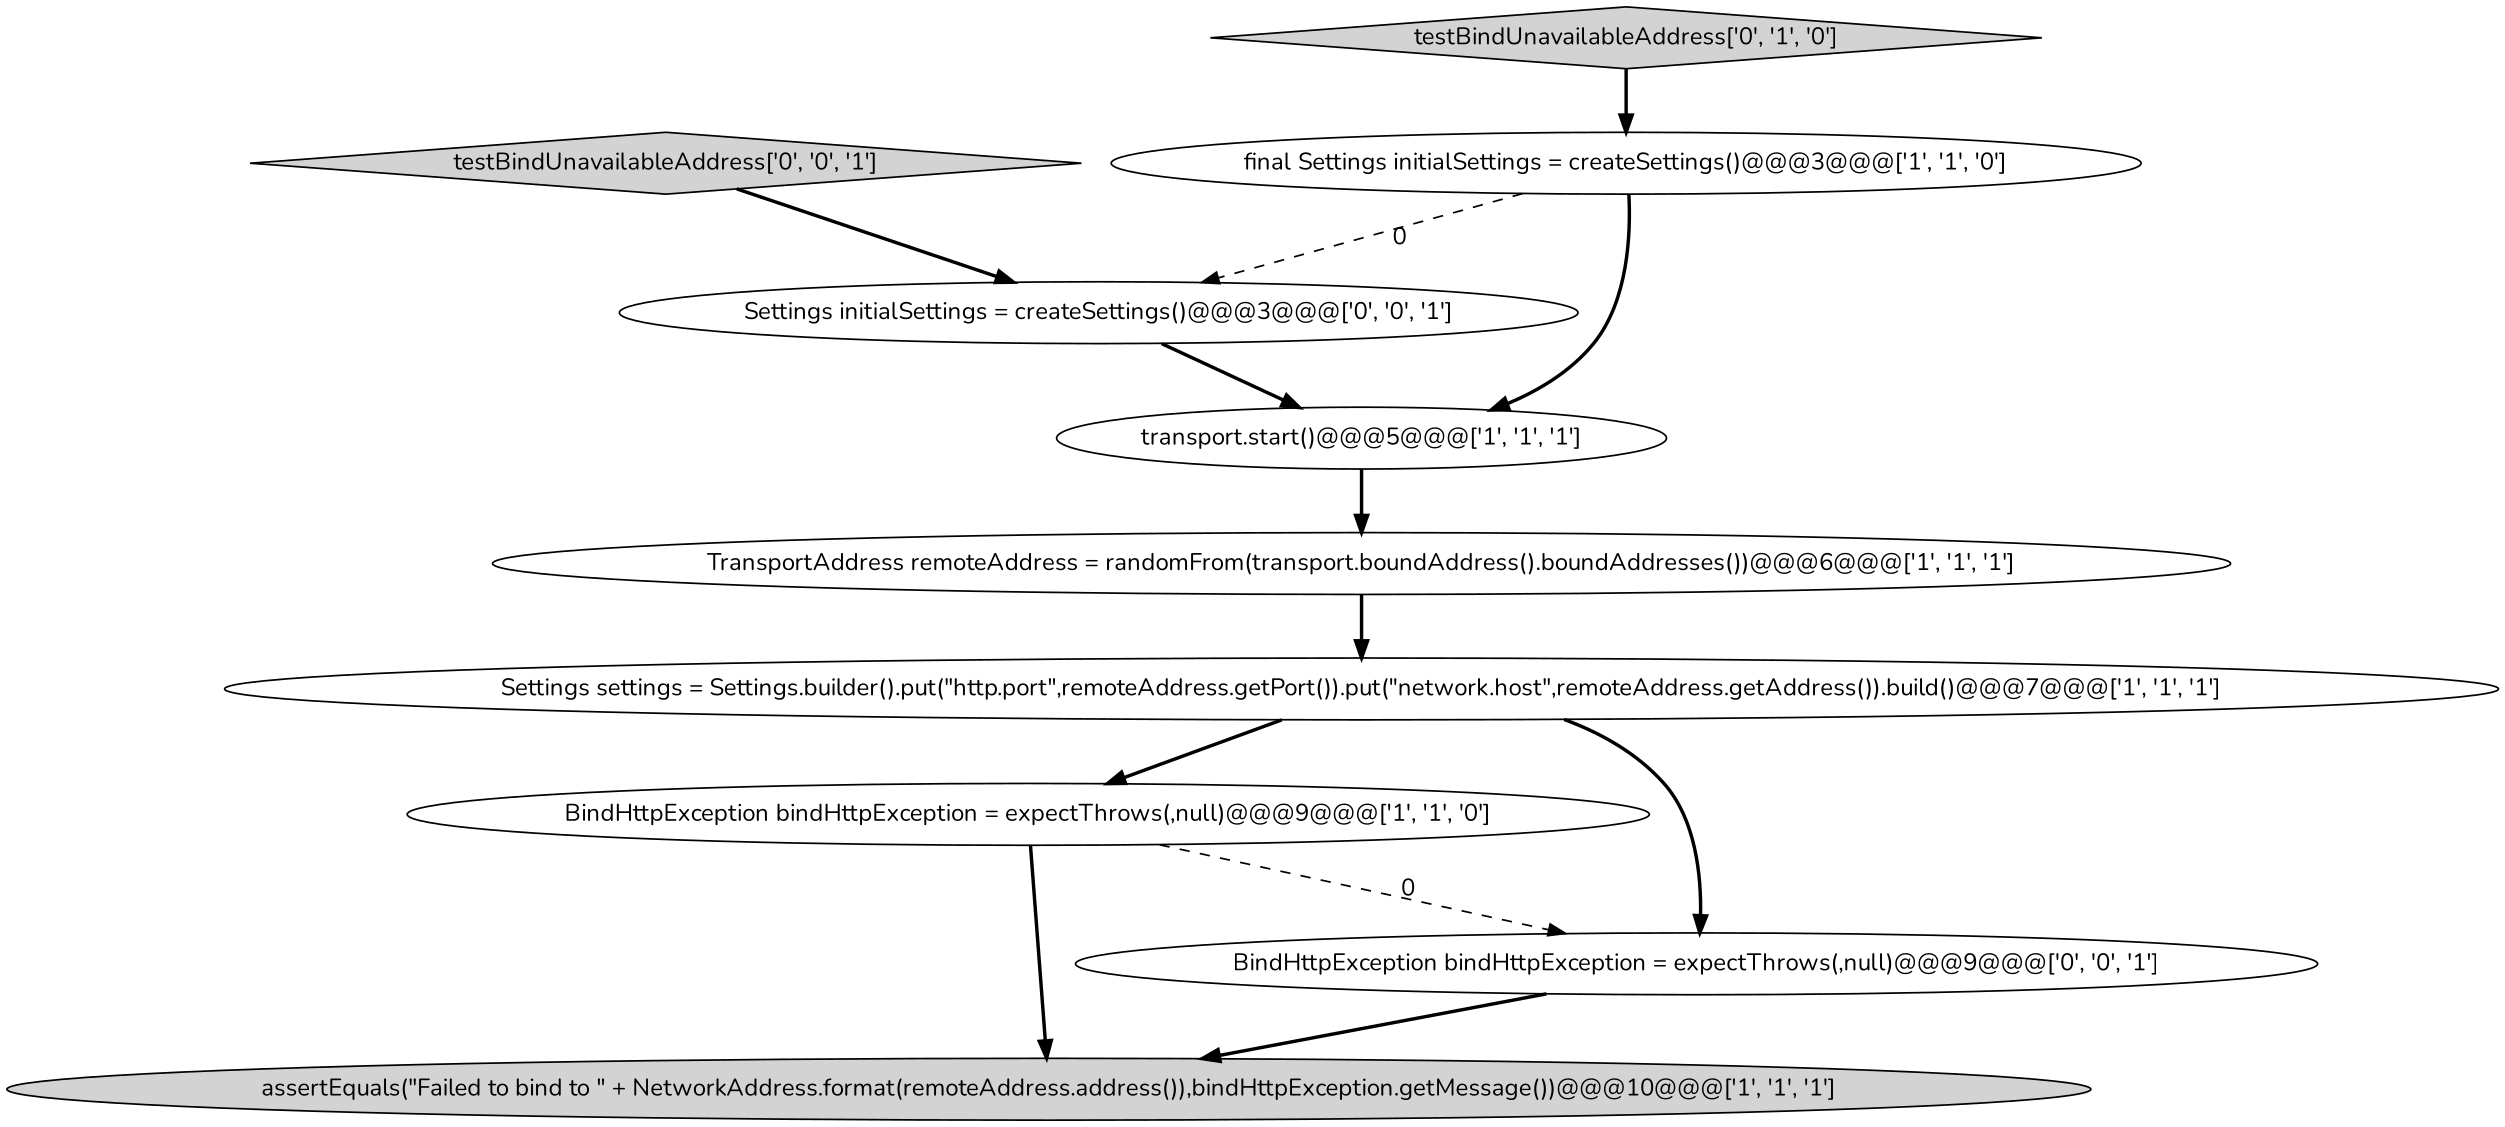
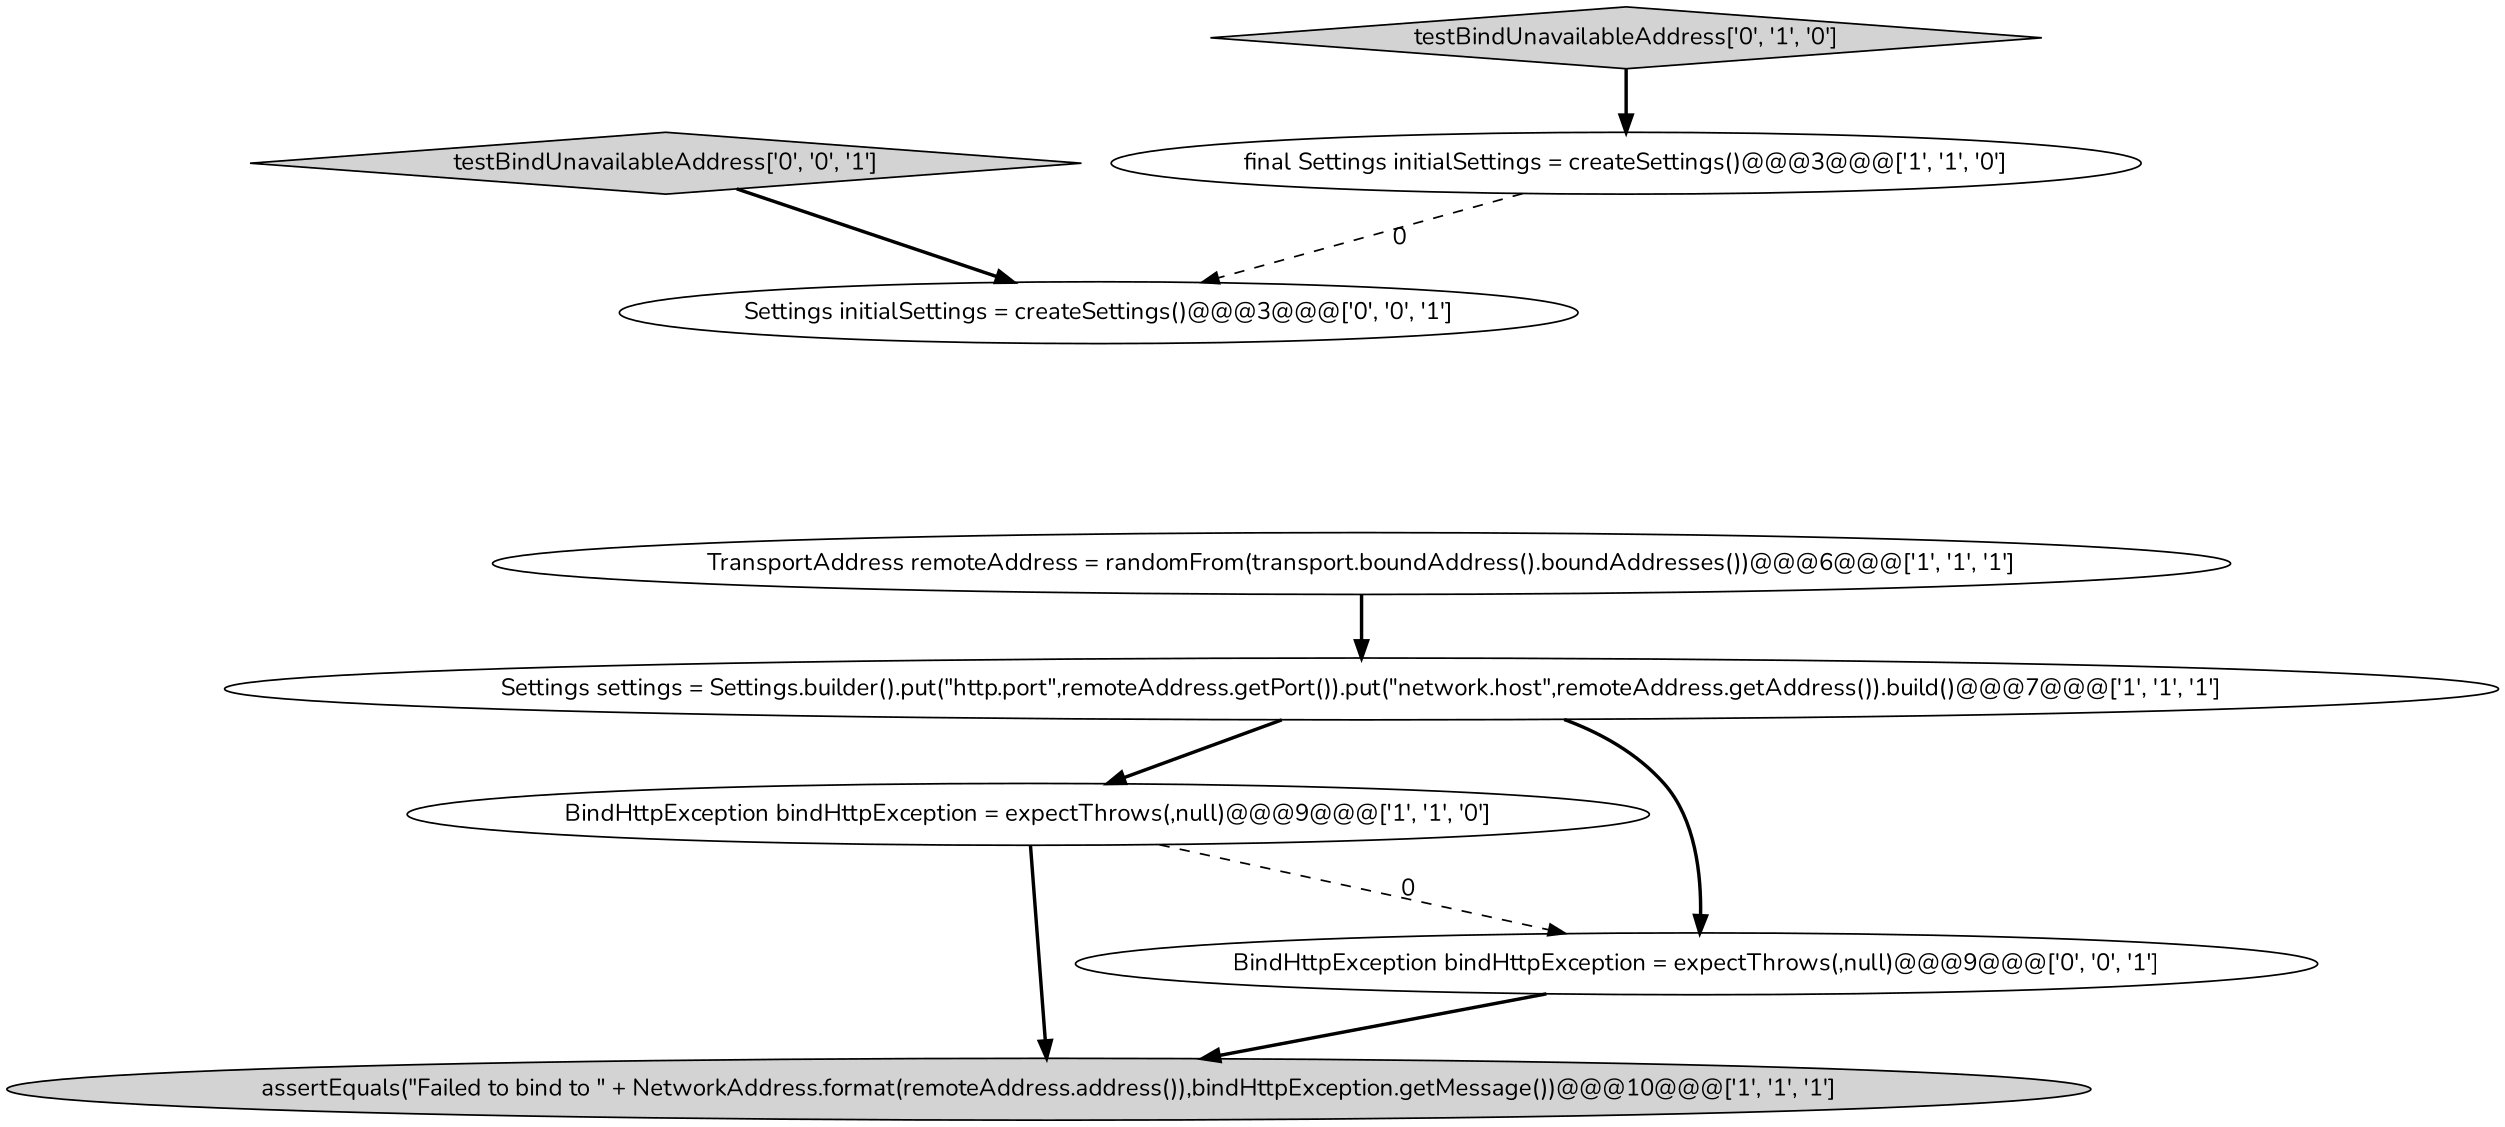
node "transport.start()@@@5@@@['1', '1', '1']": removed
